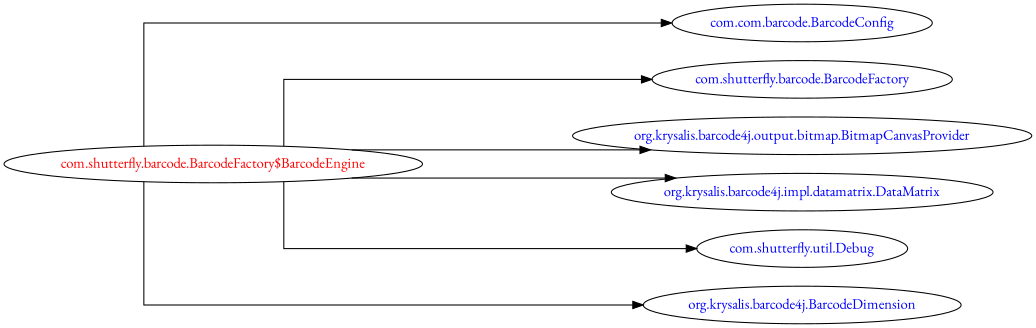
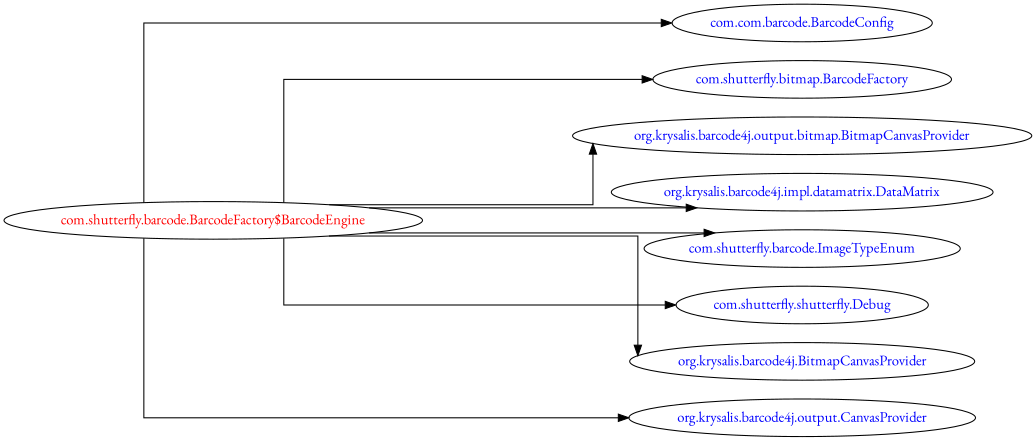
node "com.shutterfly.barcode.BarcodeFactory": label "com.shutterfly.barcode.BarcodeFactory" -> "com.shutterfly.bitmap.BarcodeFactory"
node "com.shutterfly.util.Debug": label "com.shutterfly.util.Debug" -> "com.shutterfly.shutterfly.Debug"
node "com.shutterfly.barcode.ImageTypeEnum": added
node "org.krysalis.barcode4j.BarcodeDimension": label "org.krysalis.barcode4j.BarcodeDimension" -> "org.krysalis.barcode4j.BitmapCanvasProvider"
node "org.krysalis.barcode4j.output.CanvasProvider": added
